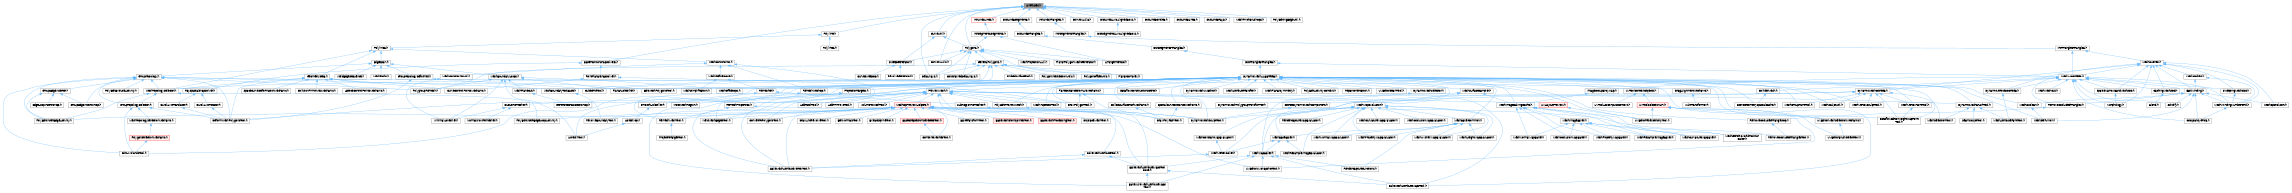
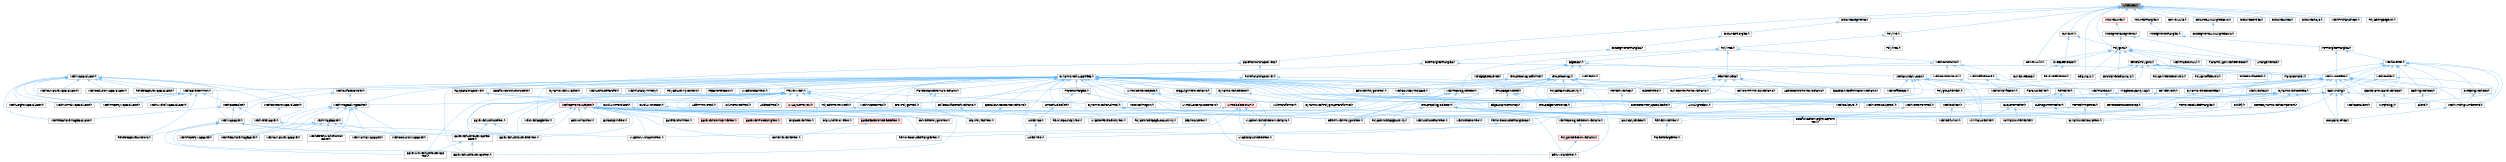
edge "MeshMapEvaluator.h" -> "MeshSurfaceSampler.h": removed
node "MeshGroupPaintTool.h": label "MeshGroupPaintTool.h" -> "AxisAlignedBox.h"
node "BoundarySelector.h": added
